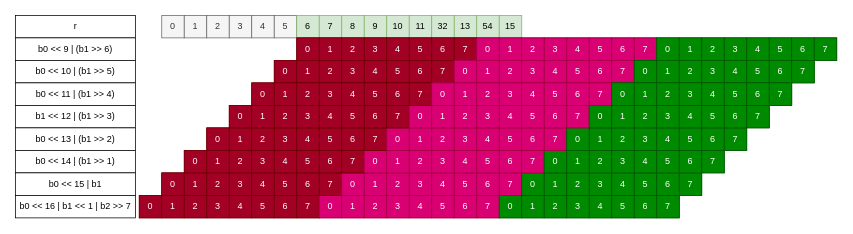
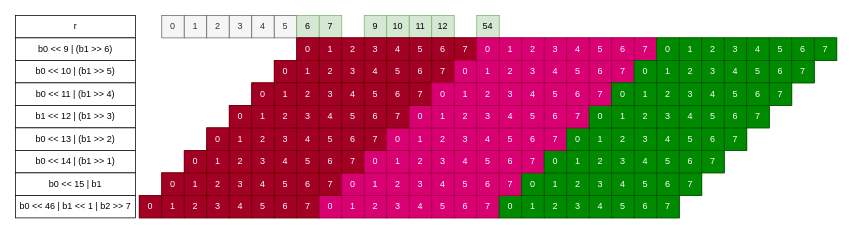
node "8": removed
node "32": label "32" -> "12"
node "13": removed
node "15": removed
node "b0 << 16 | b1 << 1 | b2 >> 7": label "b0 << 16 | b1 << 1 | b2 >> 7" -> "b0 << 46 | b1 << 1 | b2 >> 7"
